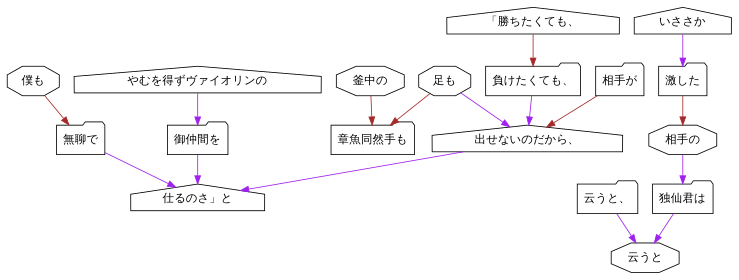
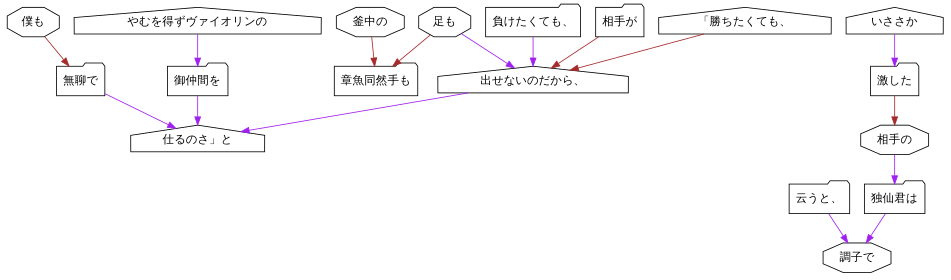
edge "「勝ちたくても、" -> "負けたくても、": now "「勝ちたくても、" -> "出せないのだから、"
node "云うと": label "云うと" -> "調子で"
